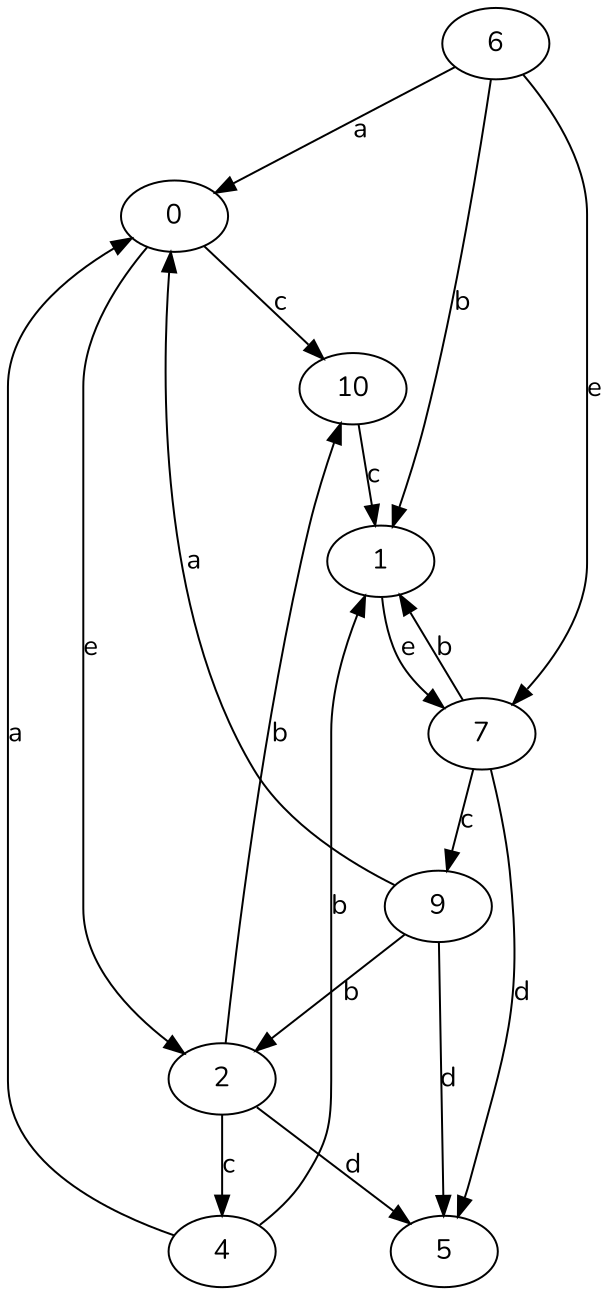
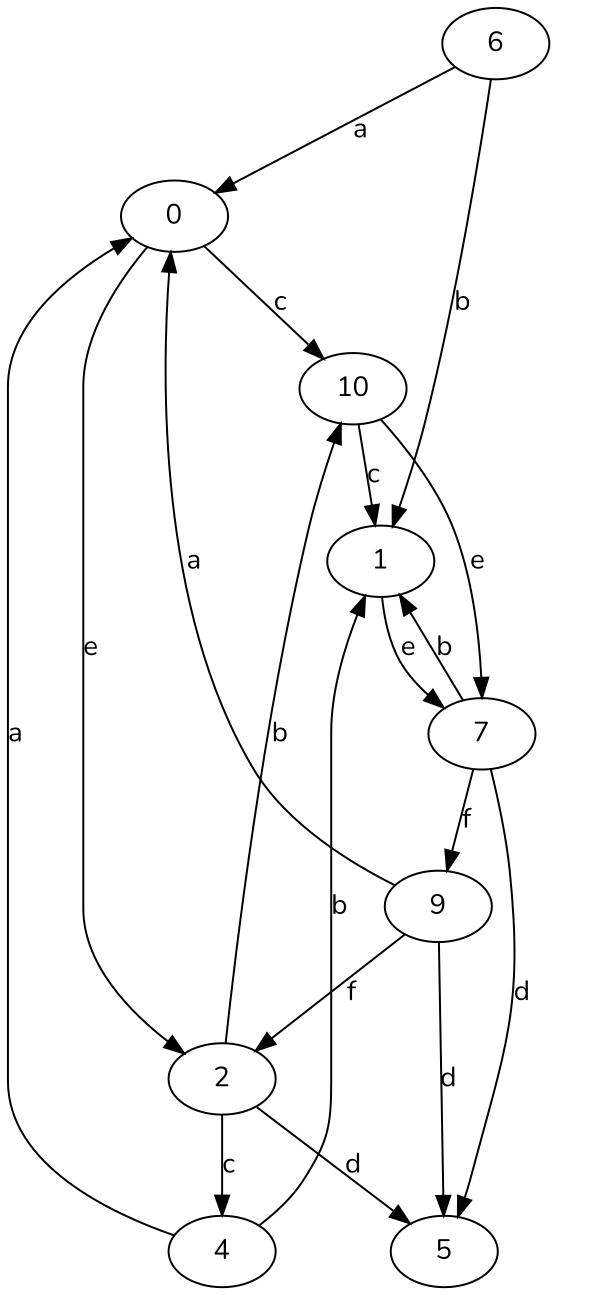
edge "6" -> "7": now "10" -> "7"
edge "7" -> "9": label "c" -> "f"
edge "9" -> "2": label "b" -> "f"
